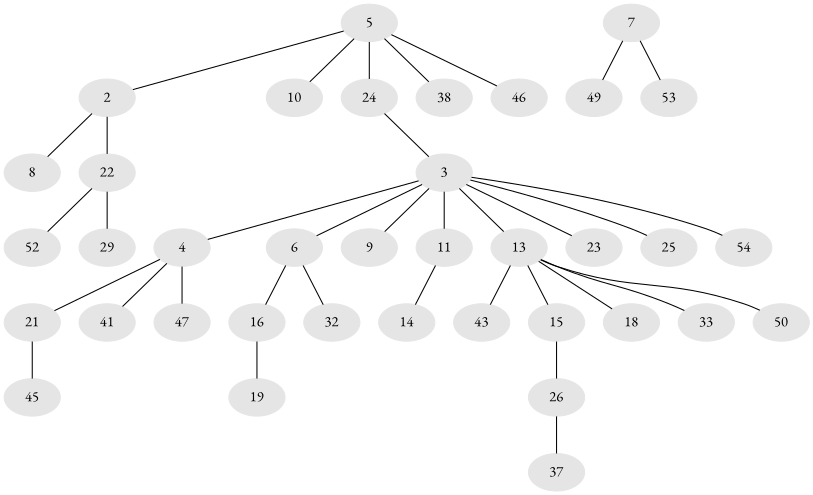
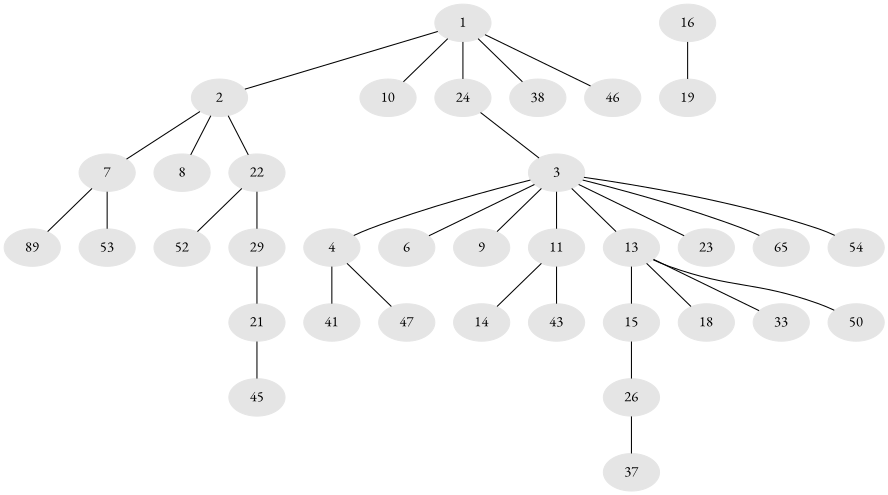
node "5": label "5" -> "1"
node "49": label "49" -> "89"
edge "2" -- "7": added
node "25": label "25" -> "65"
edge "4" -- "21": now "29" -- "21"
edge "6" -- "16": removed
edge "13" -- "43": now "11" -- "43"
node "32": removed
